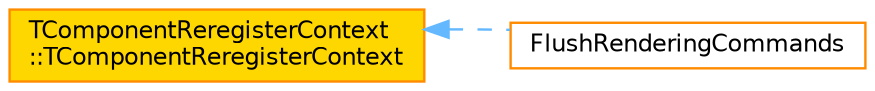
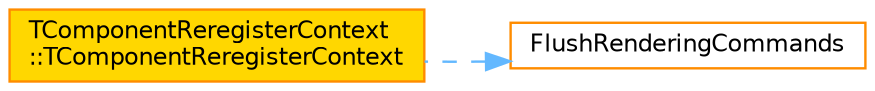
edge "FlushRenderingCommands" -> "TComponentReregisterContext ::TComponentReregisterContext": reversed
